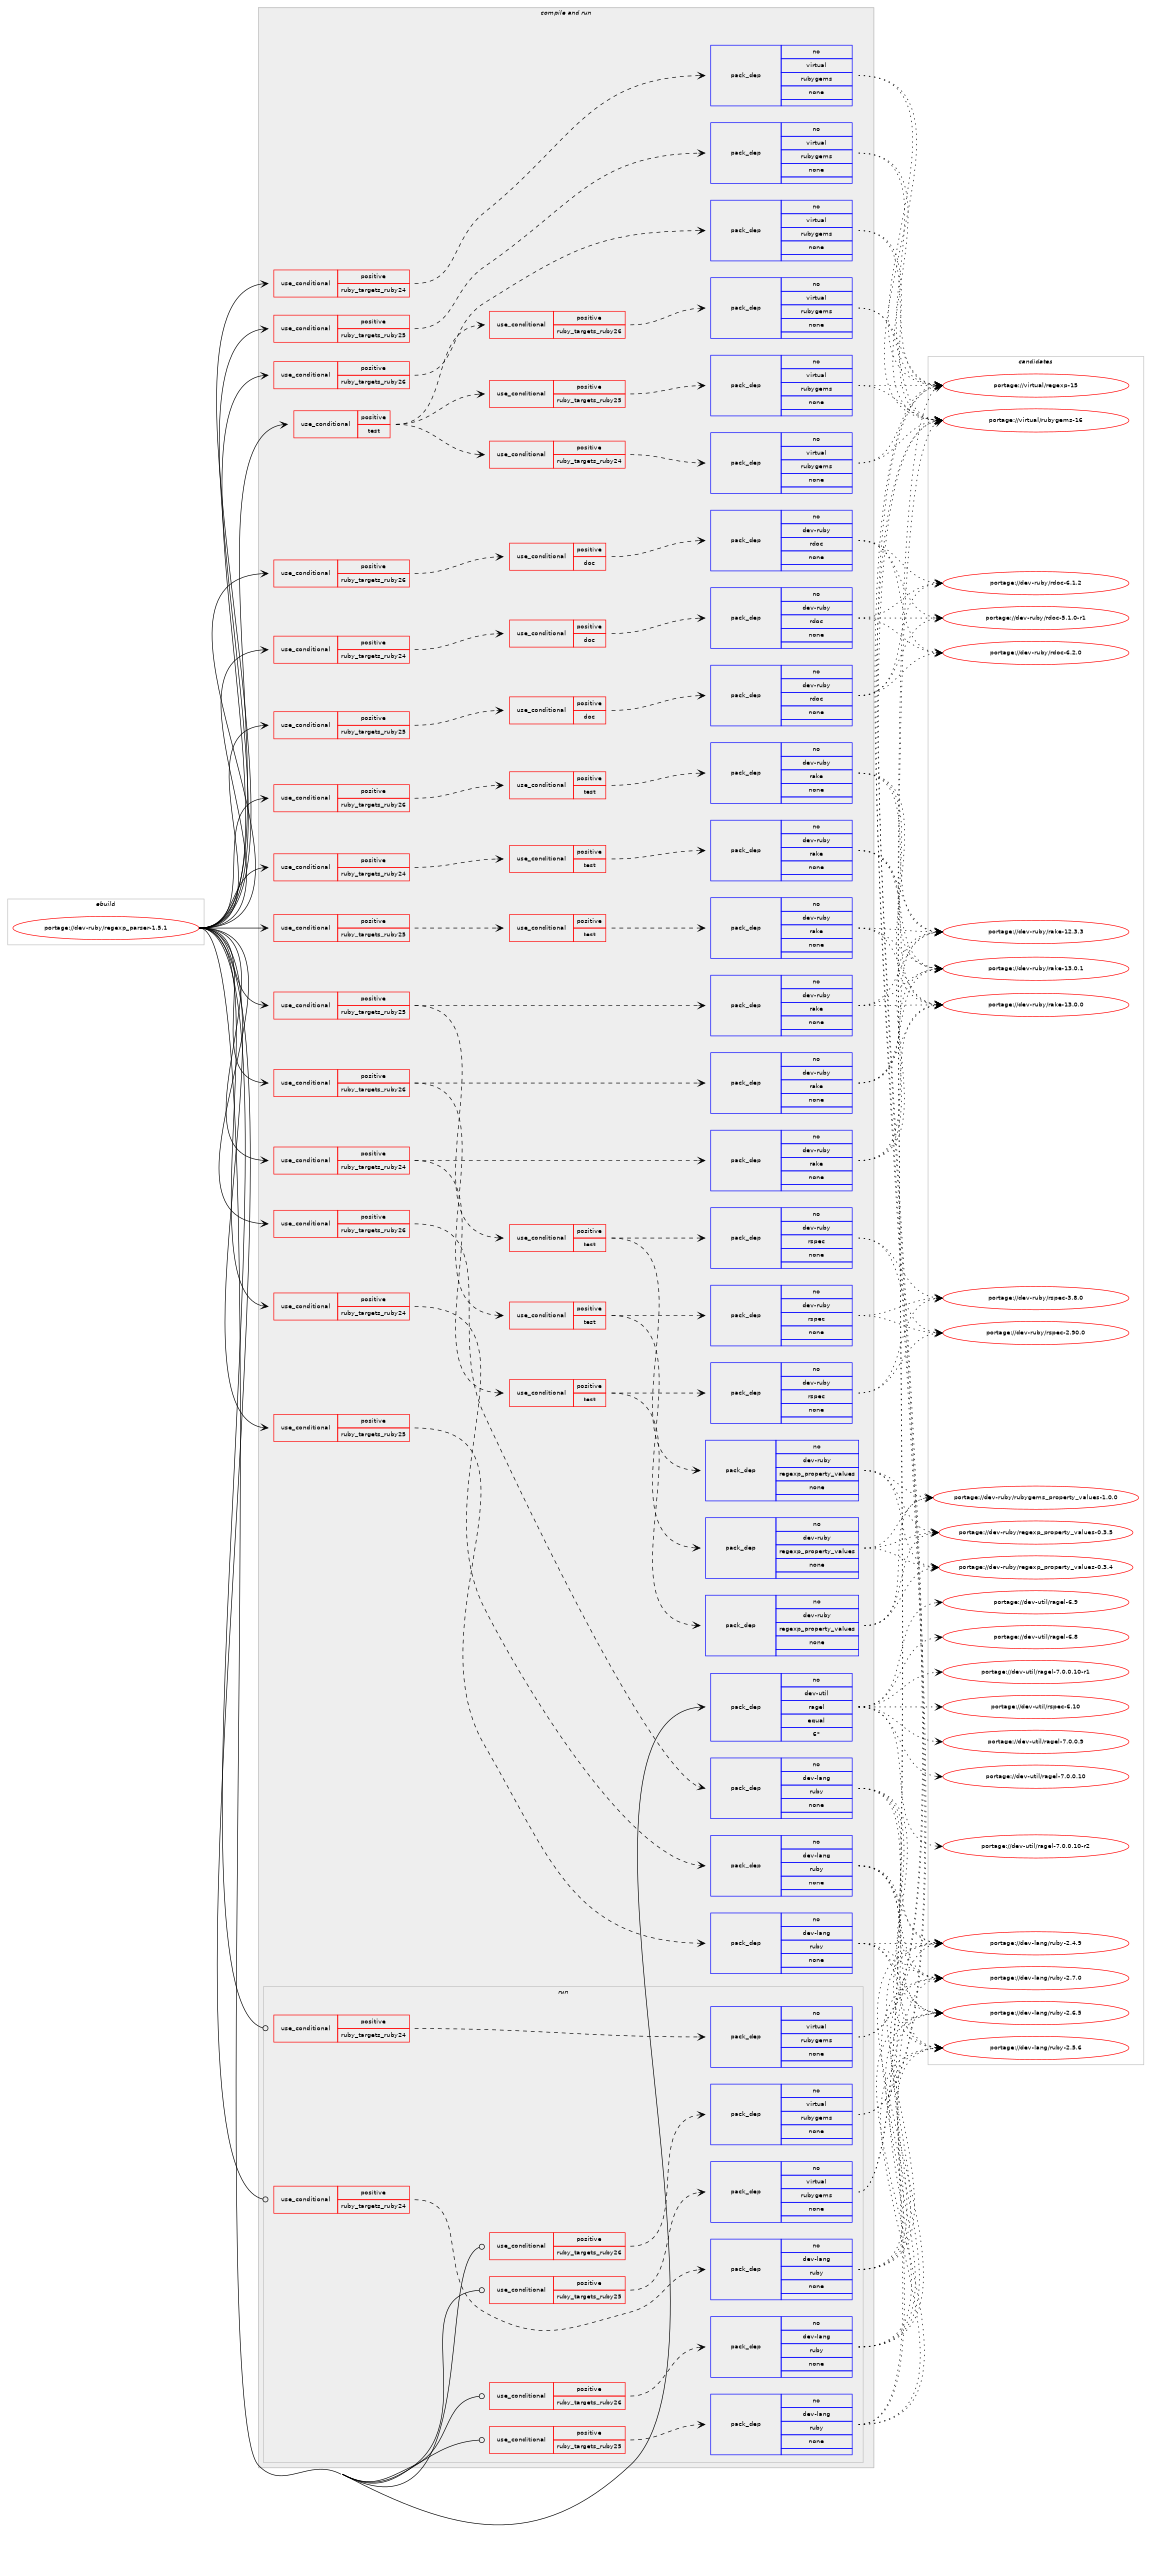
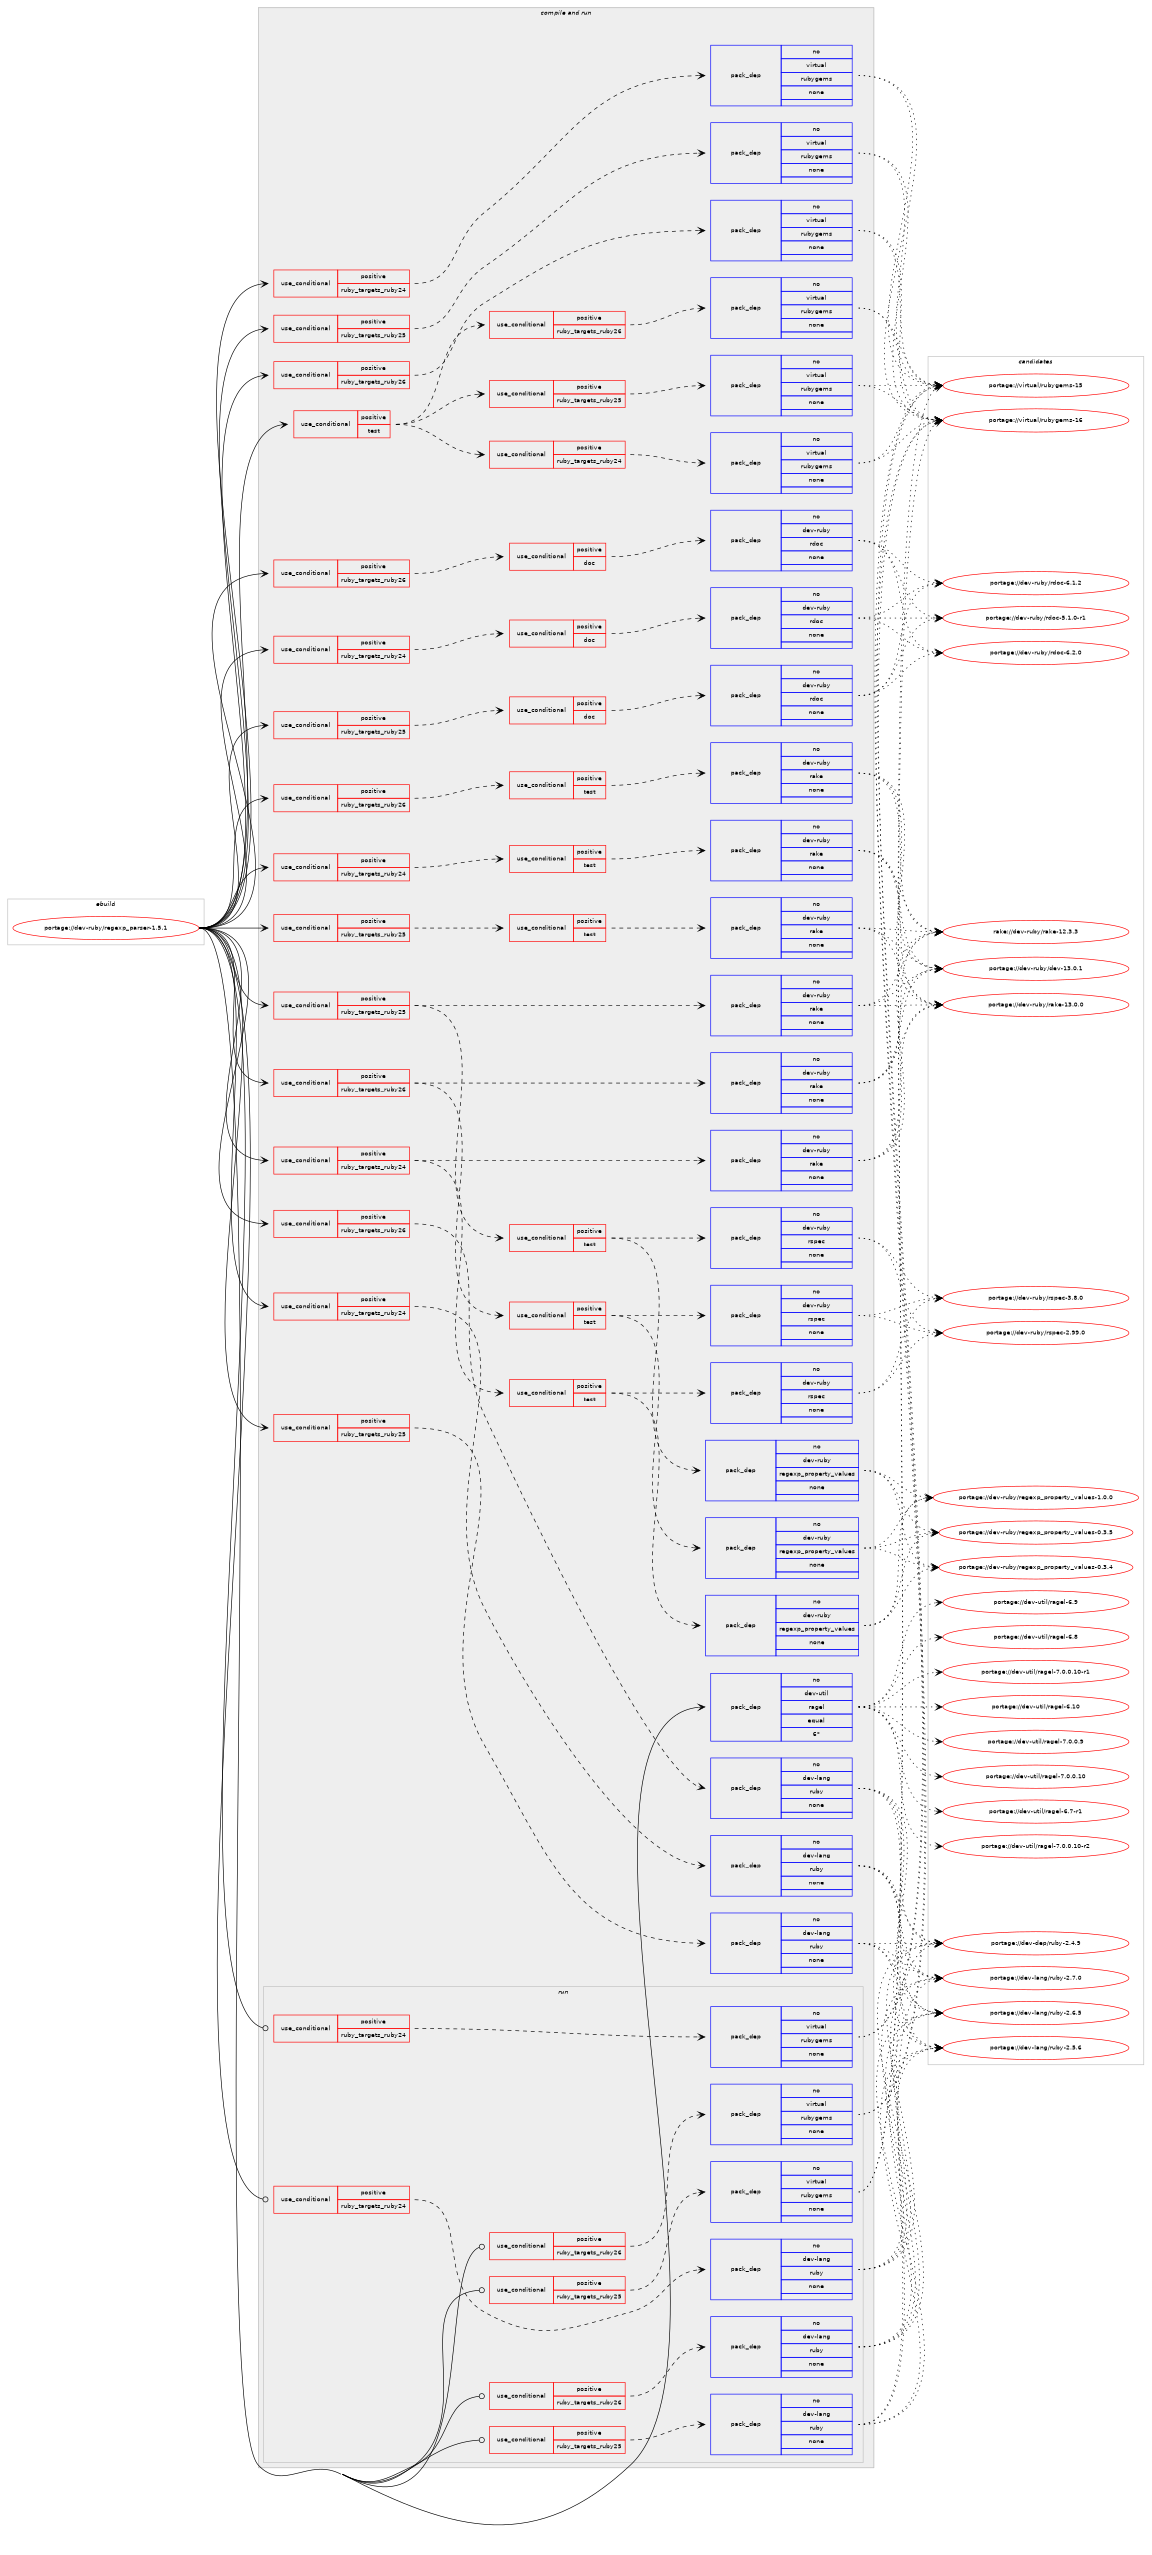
node "portage://virtual/regexp-15": label "portage://virtual/regexp-15" -> "portage://virtual/rubygems-15"
node "portage://dev-ruby/rake-12.3.3": label "portage://dev-ruby/rake-12.3.3" -> "rake://dev-ruby/rake-12.3.3"
node "portage://dev-ruby/rake-13.0.1": label "portage://dev-ruby/rake-13.0.1" -> "portage://dev-ruby/dev-13.0.1"
node "portage://dev-ruby/rspec-2.90.0": label "portage://dev-ruby/rspec-2.90.0" -> "portage://dev-ruby/rspec-2.99.0"
node "portage://dev-ruby/rubygems_property_values-1.0.0": label "portage://dev-ruby/rubygems_property_values-1.0.0" -> "portage://dev-ruby/regexp_property_values-1.0.0"
node "portage://dev-util/rspec-6.10": label "portage://dev-util/rspec-6.10" -> "portage://dev-util/ragel-6.10"
node "portage://dev-util/ragel-6.7-r1": added
node "portage://dev-lang/ruby-2.4.9": label "portage://dev-lang/ruby-2.4.9" -> "portage://dev-dep/ruby-2.4.9"
